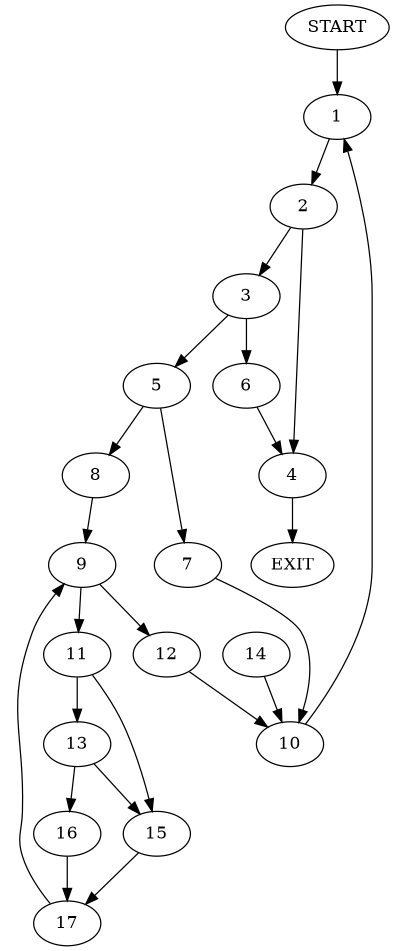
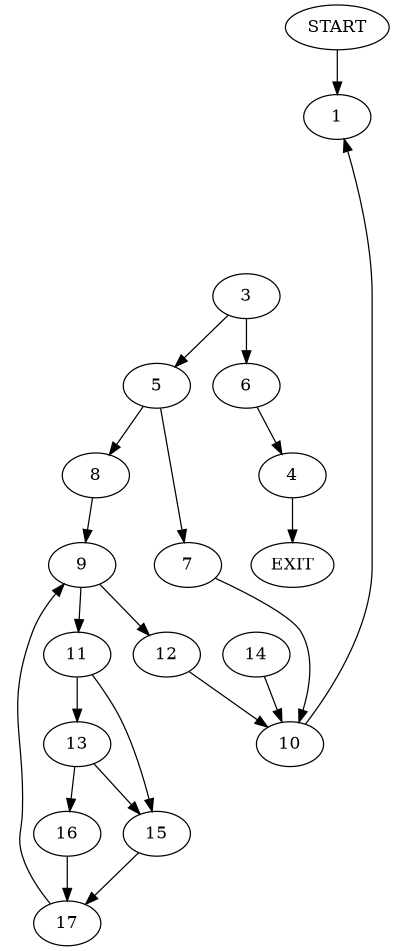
node "2": removed
